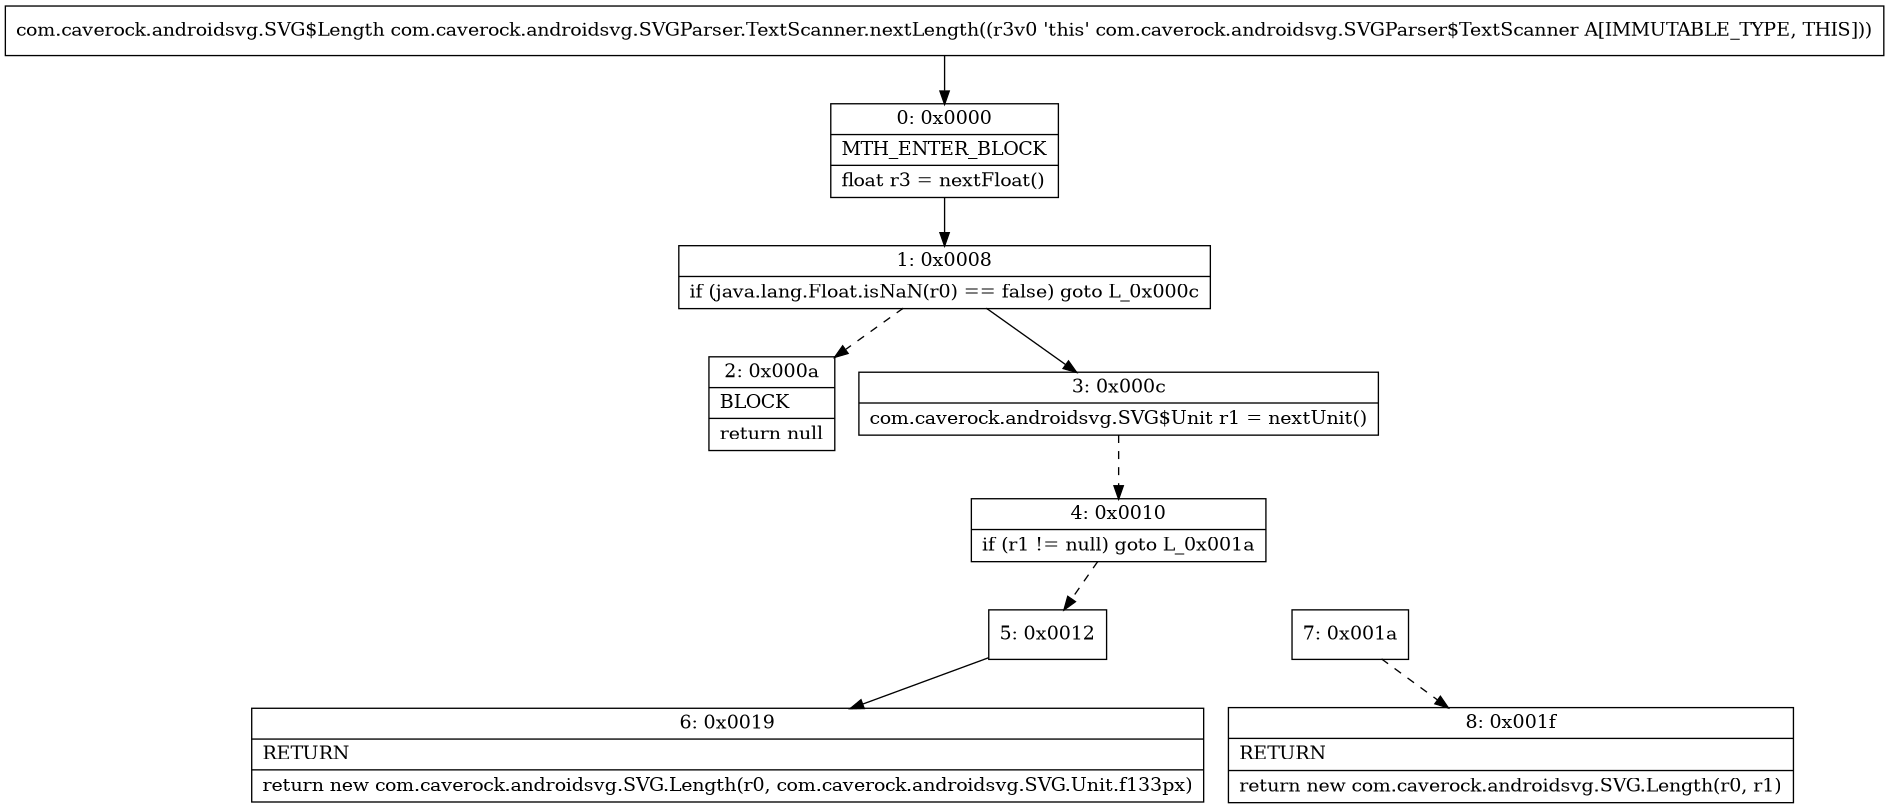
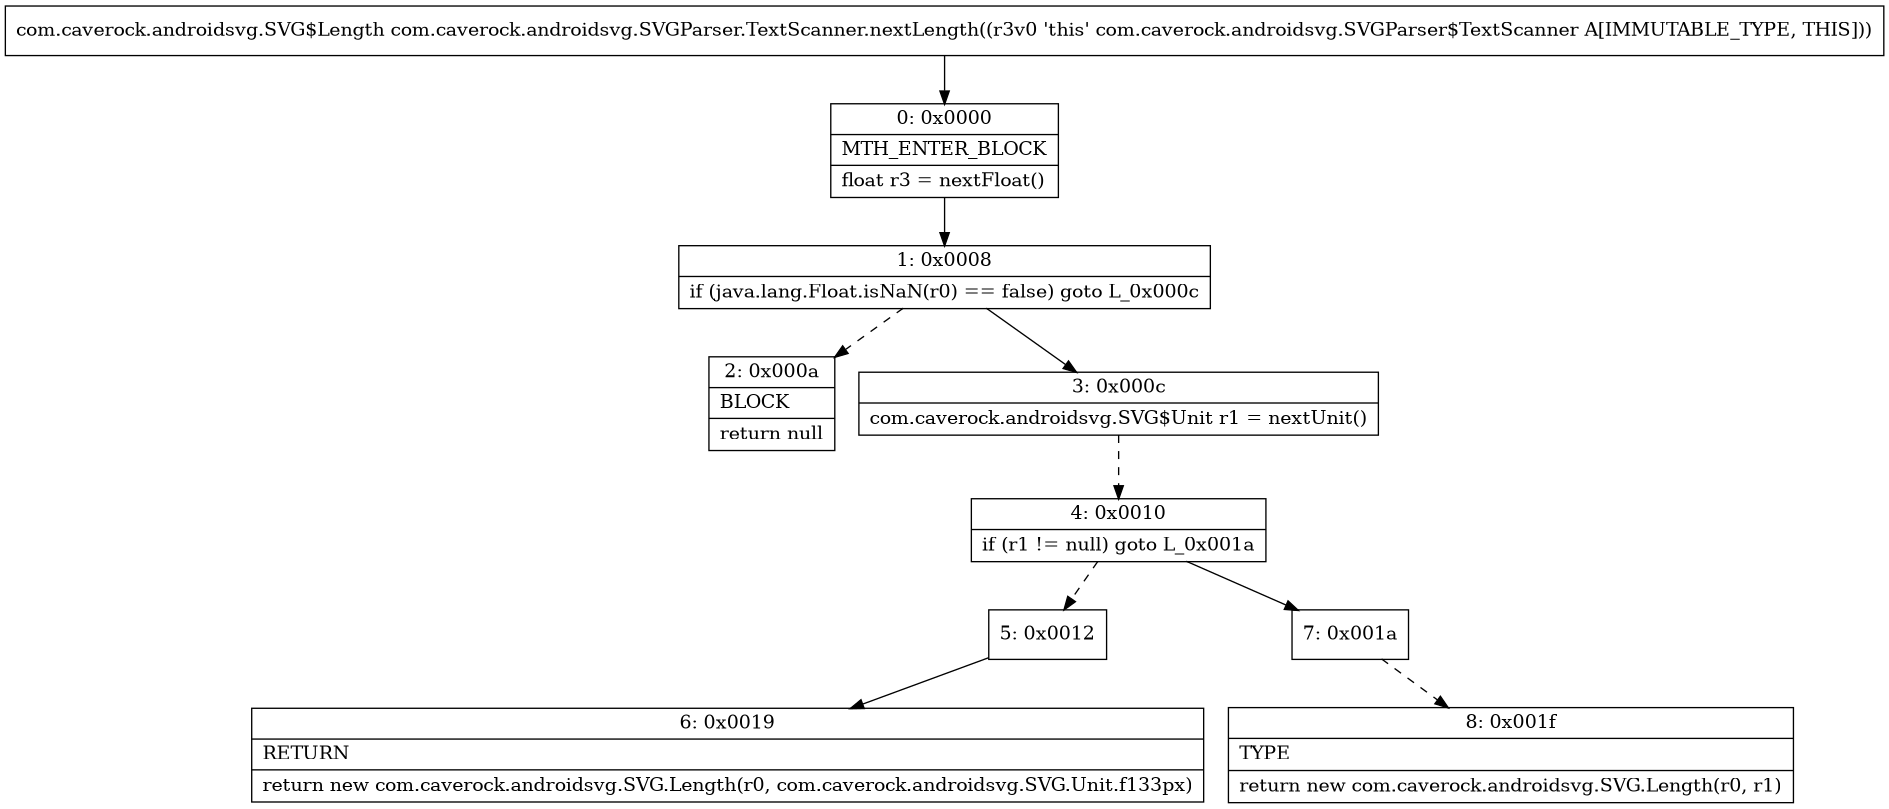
edge "4: 0x0010" -> "7: 0x001a": added
node "8: 0x001f": text "RETURN" -> "TYPE"
